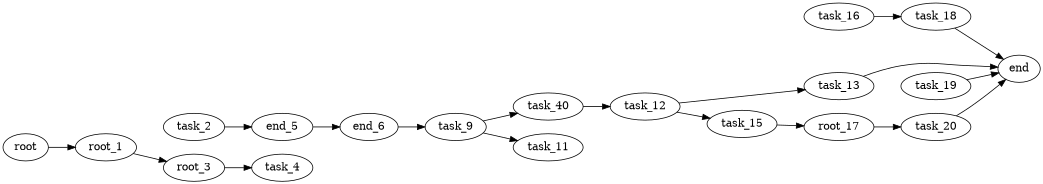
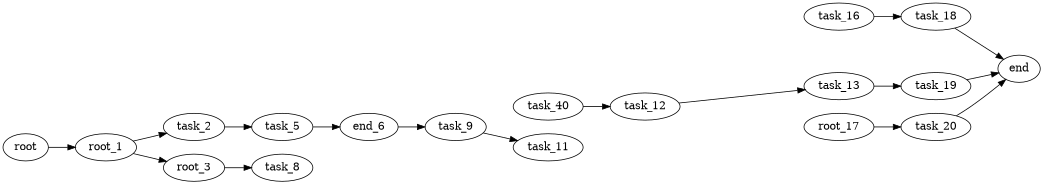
edge "task_13" -> "end": now "task_13" -> "task_19"
edge "task_9" -> "task_40": removed
node "task_15": removed
node "end_5": label "end_5" -> "task_5"
edge "root_1" -> "task_2": added
node "task_4": label "task_4" -> "task_8"
